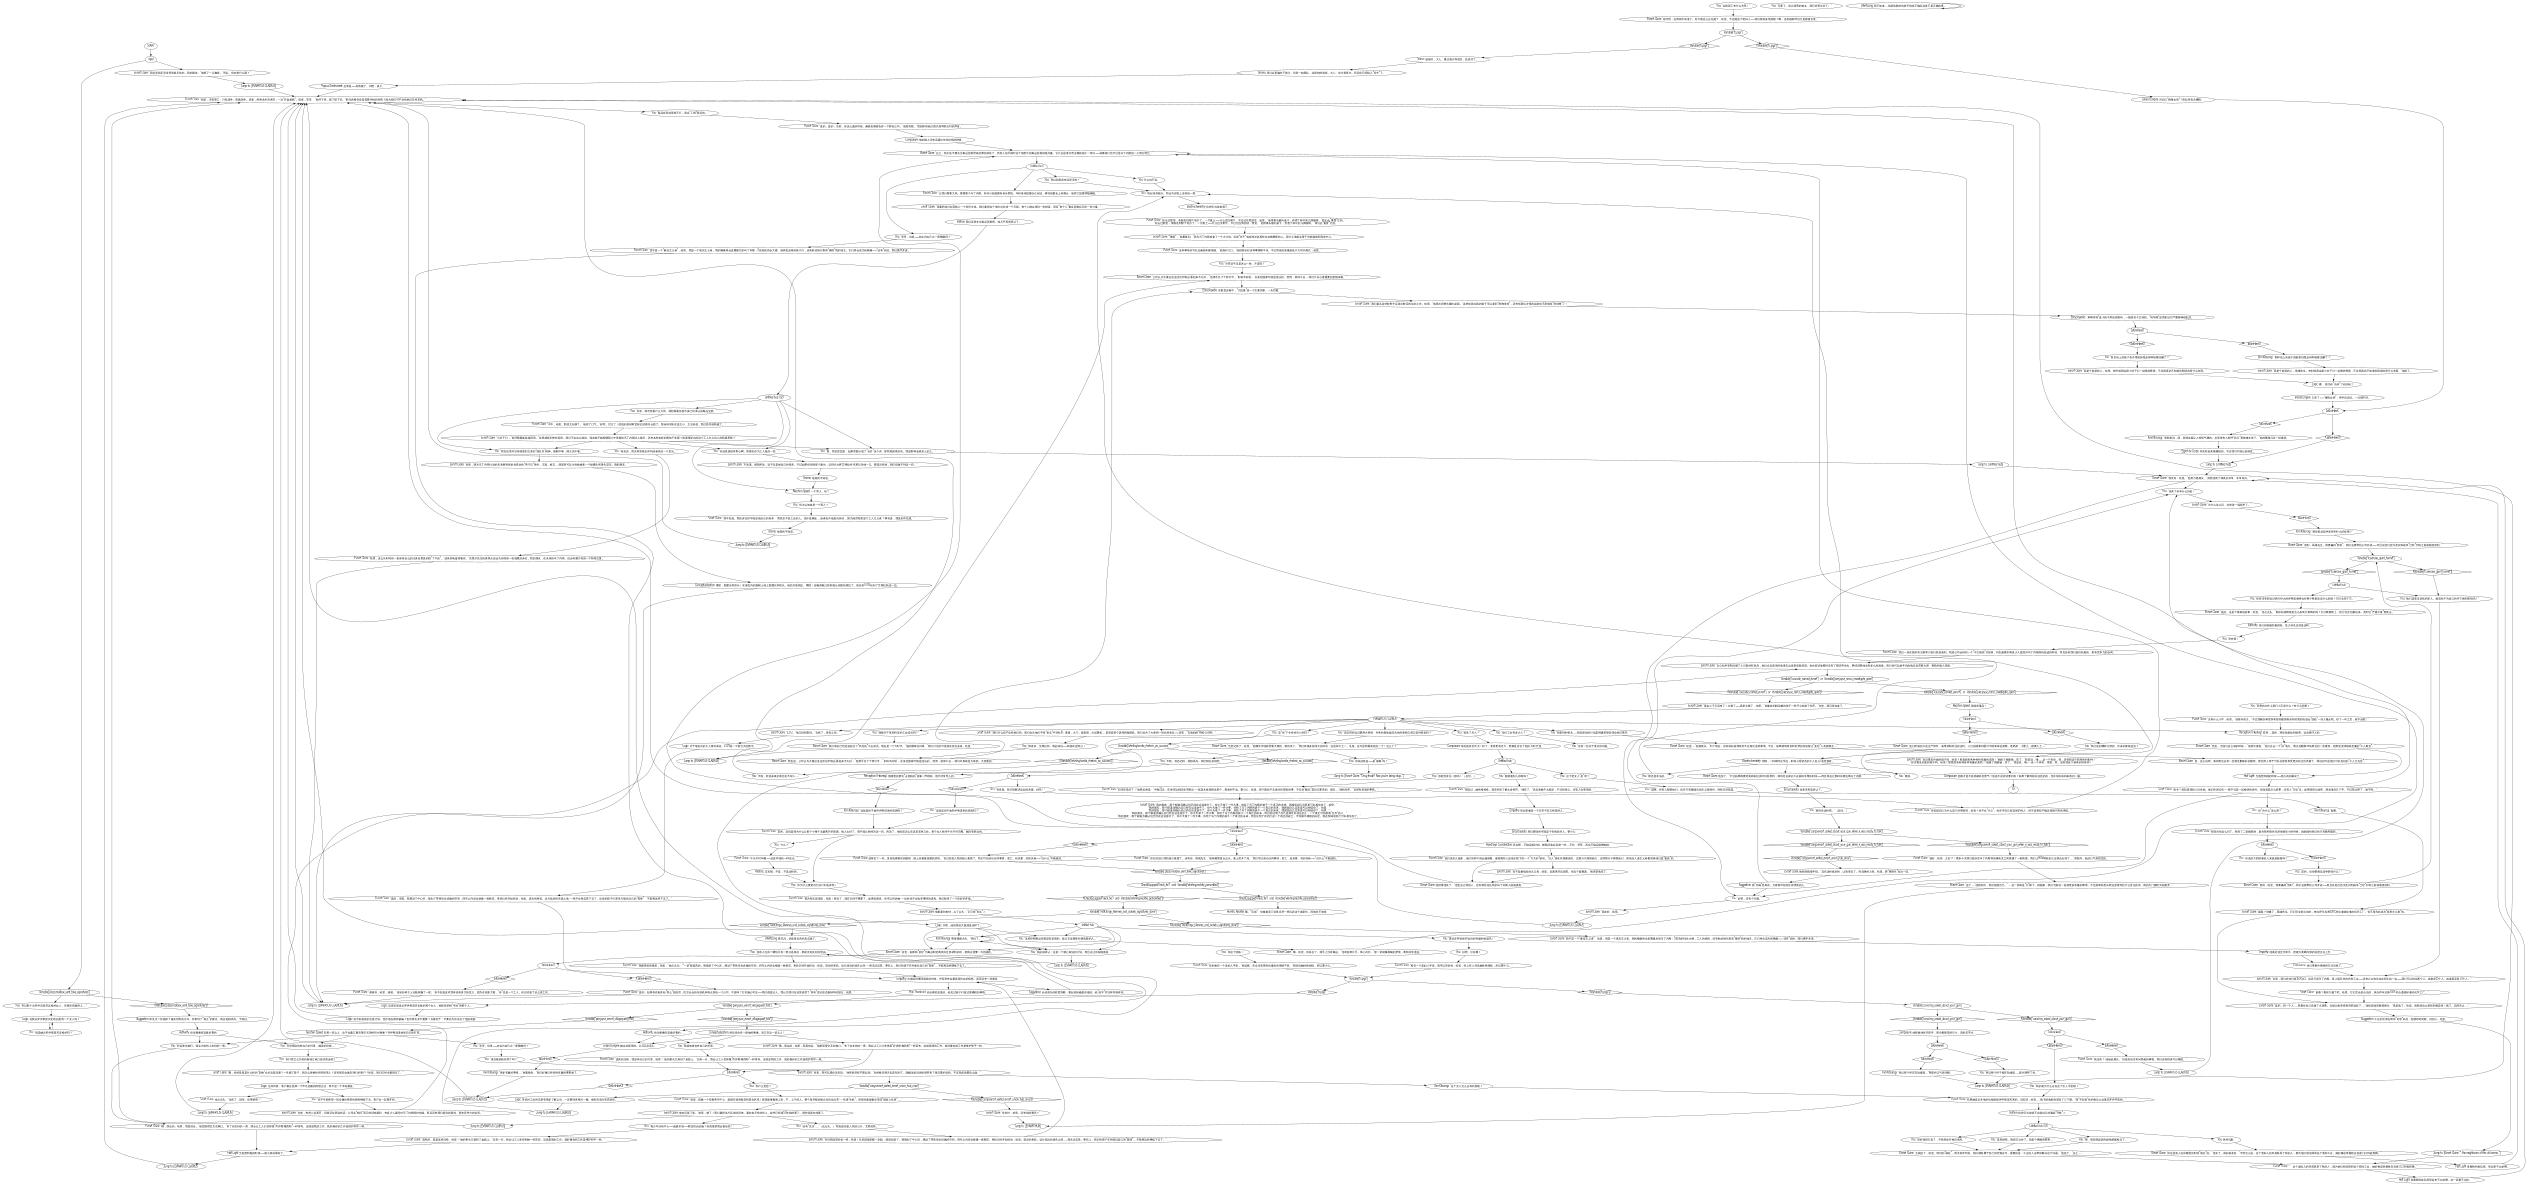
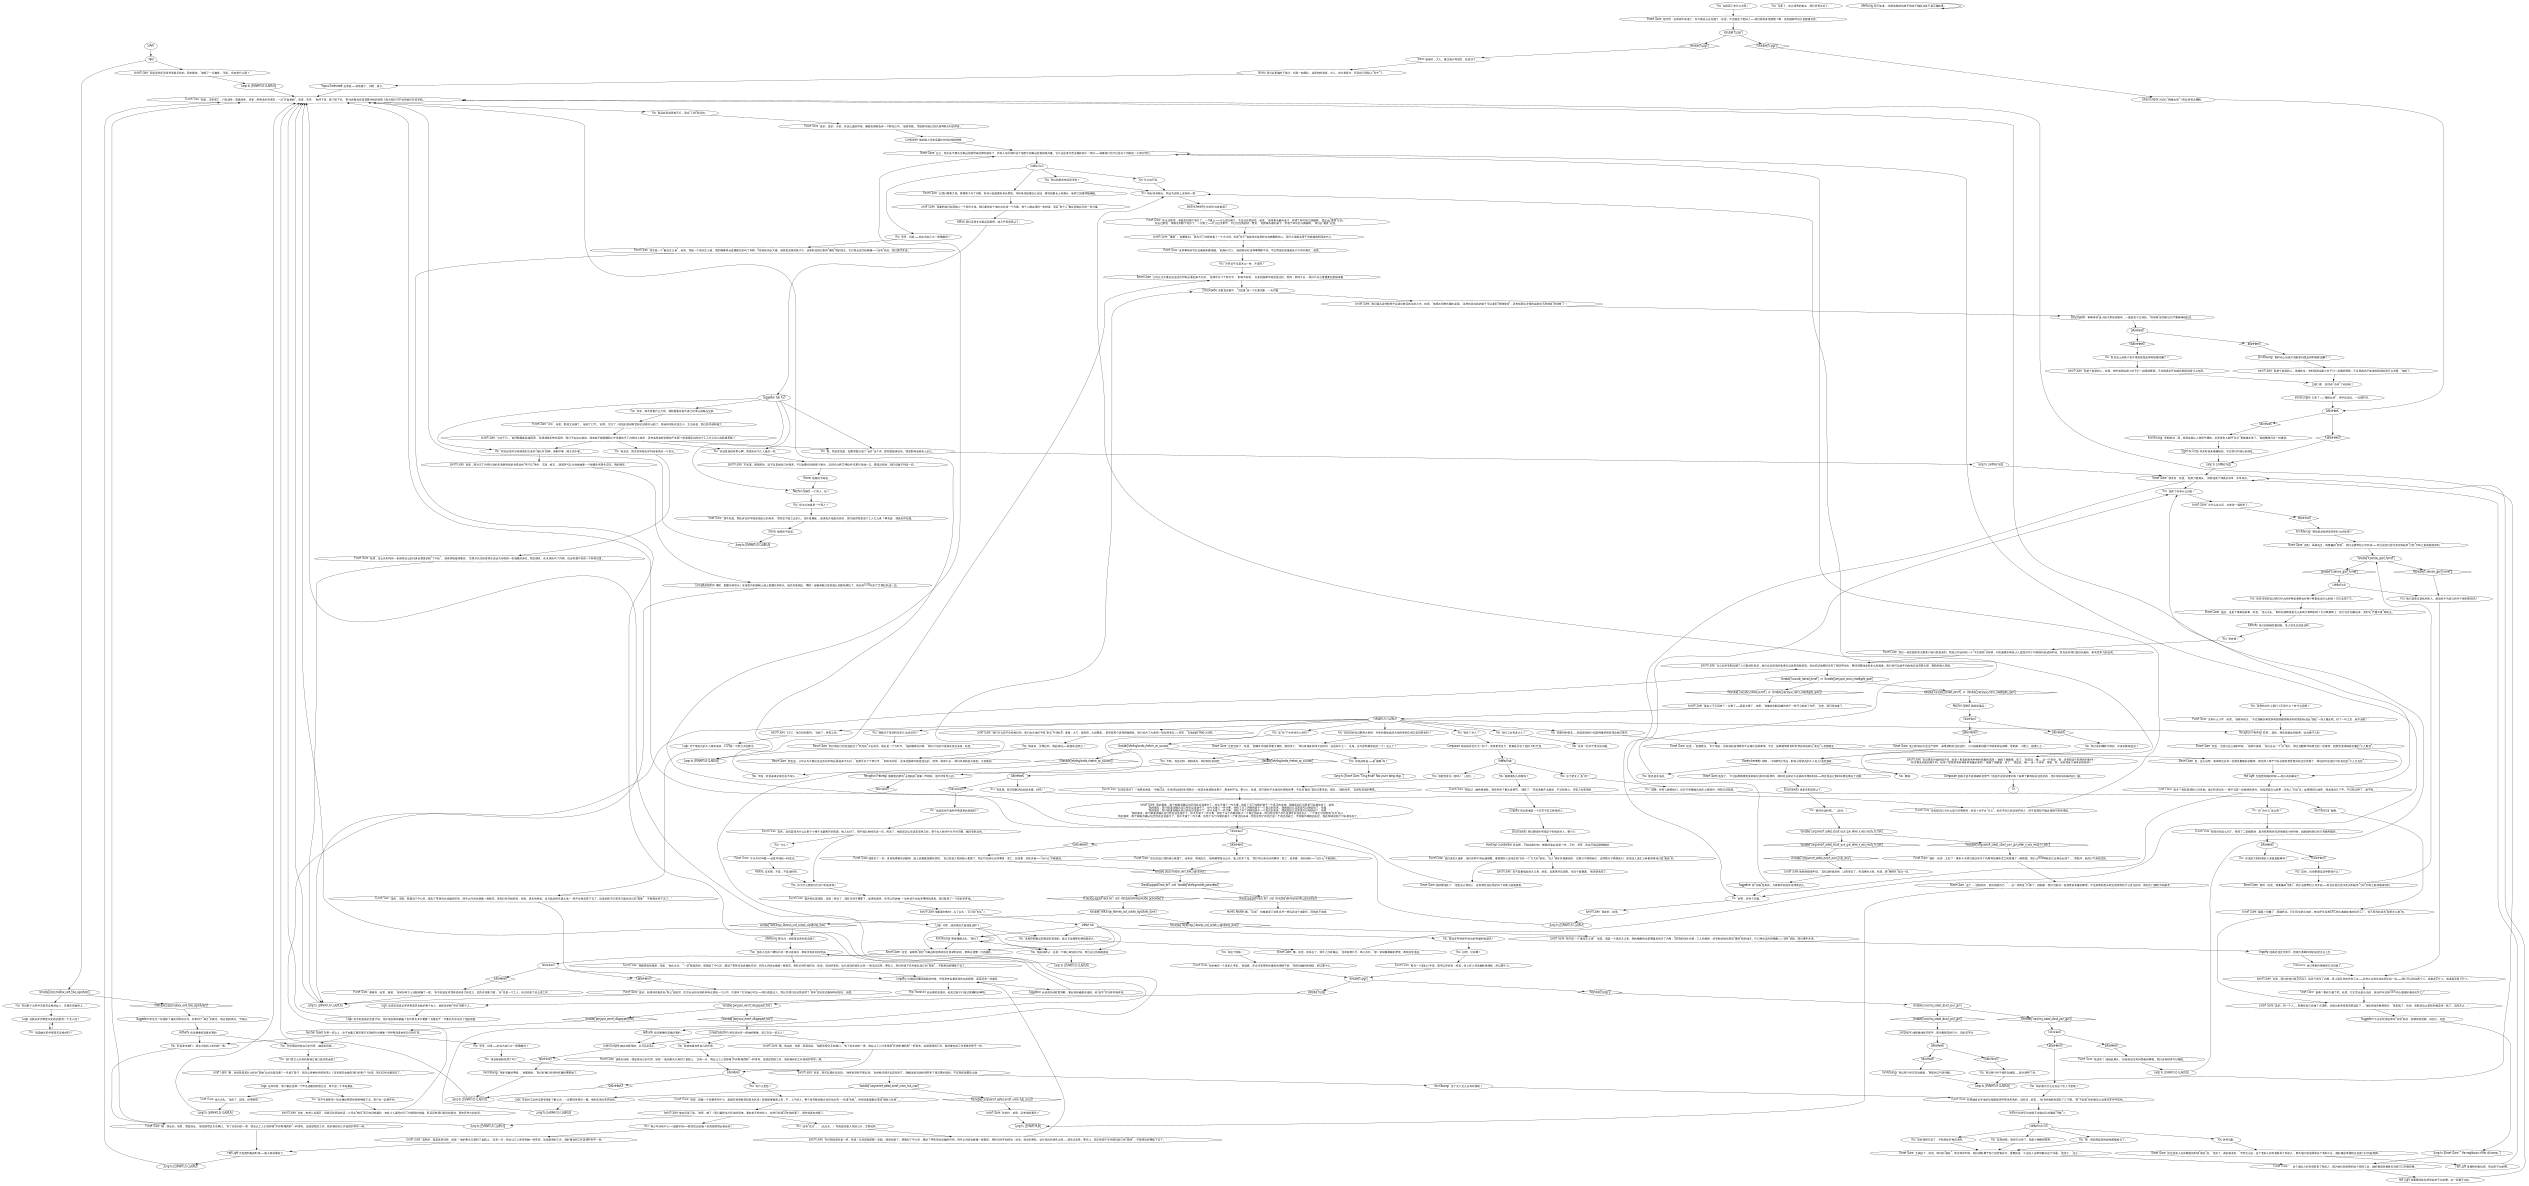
node "Untitled hub (02)": label "Untitled hub (02)" -> "Suggestion hub (02)"
node "Kim Kitsuragi: “这就是你不放乔伊斯进来的原因吗？”": removed
edge "Evrart Claire: “你不是极端自由主义者，哈里。赶紧离开这里吧。别当个窝囊废。”他亲切地笑了。" -> "Evrart Claire: 他狡猾地笑了。“他也会让我的人，还有那些信任我的马丁内斯人脱胎换骨。”": removed
